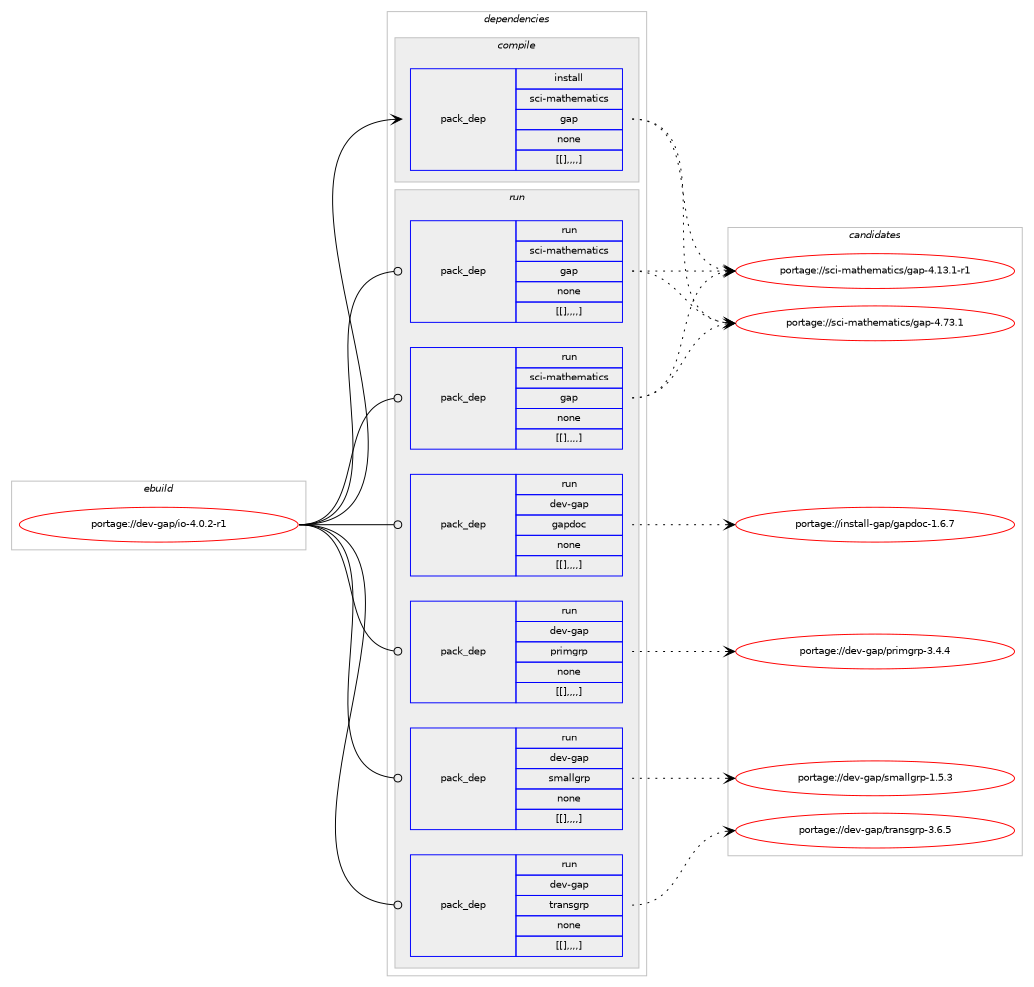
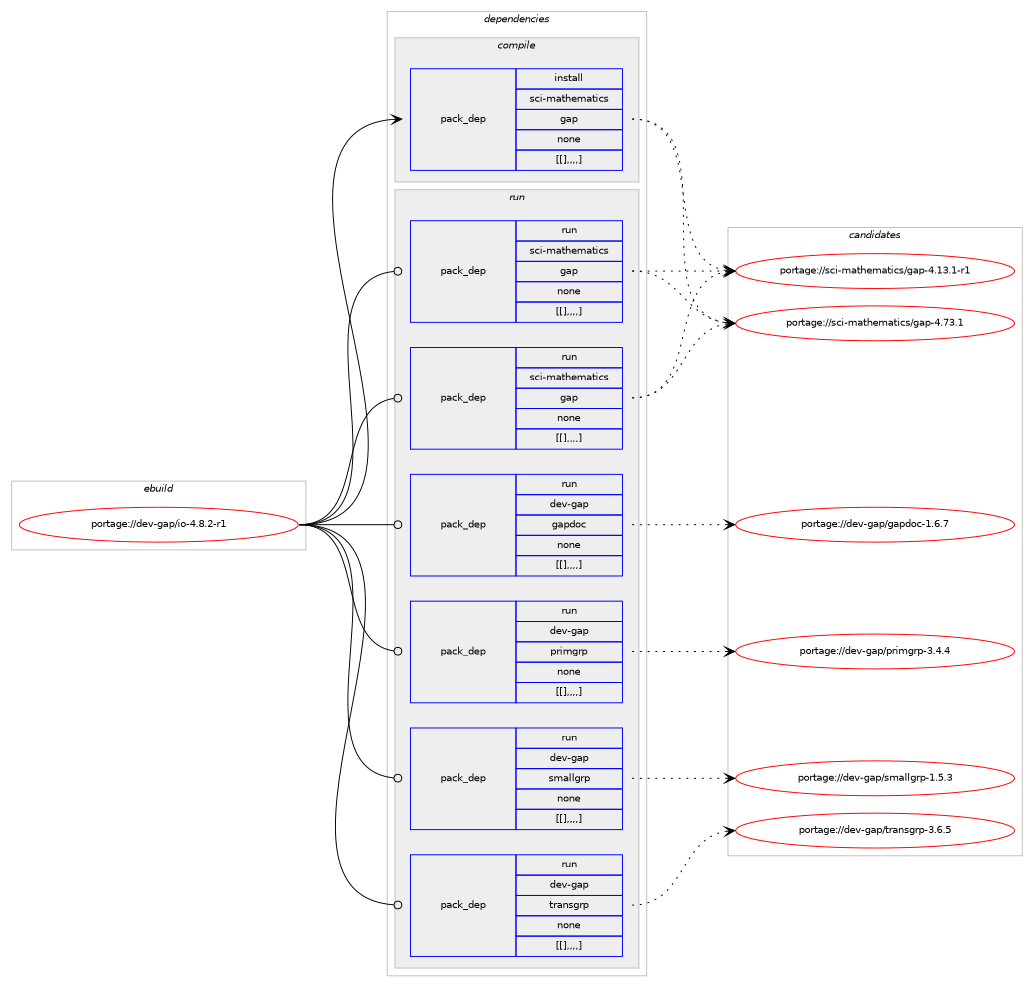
node "portage://dev-gap/io-4.0.2-r1": label "portage://dev-gap/io-4.0.2-r1" -> "portage://dev-gap/io-4.8.2-r1"
node "portage://install-gap/gapdoc-1.6.7": label "portage://install-gap/gapdoc-1.6.7" -> "portage://dev-gap/gapdoc-1.6.7"
